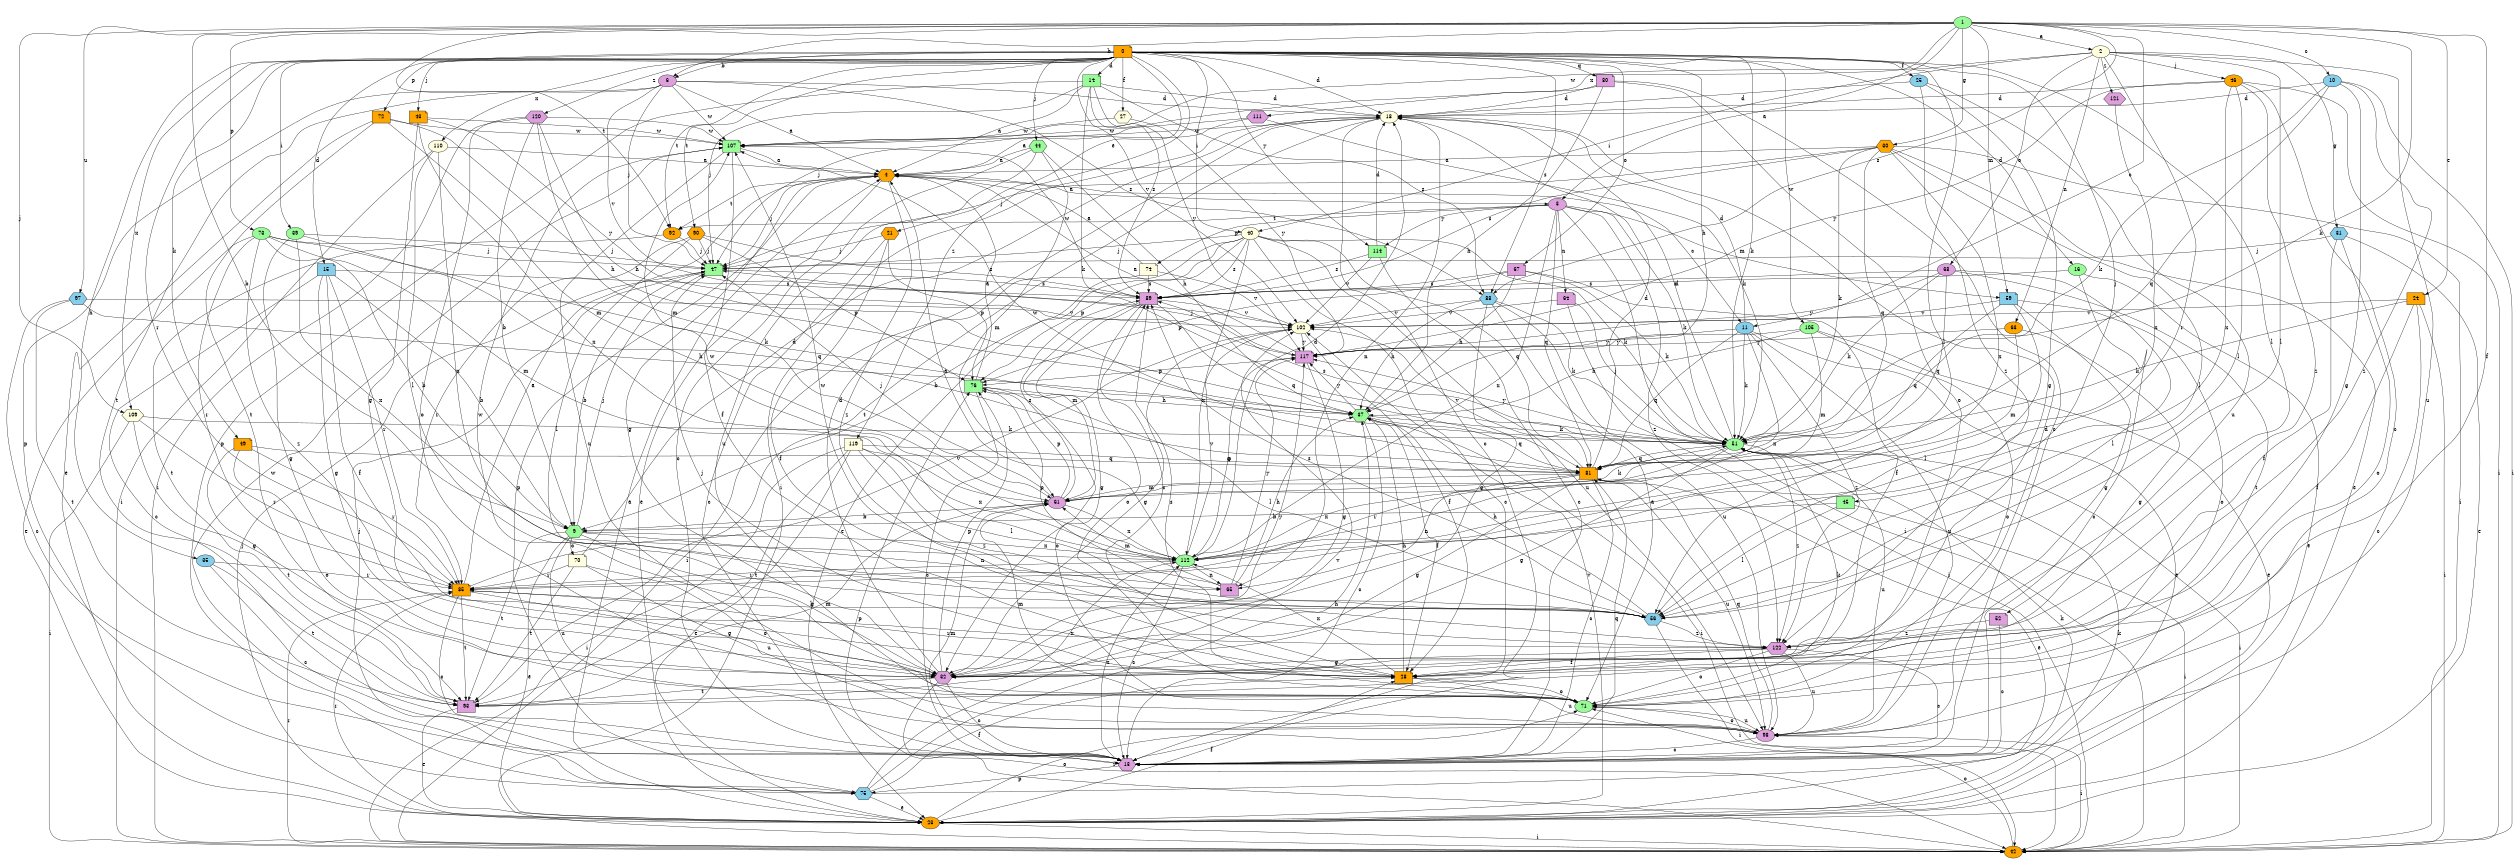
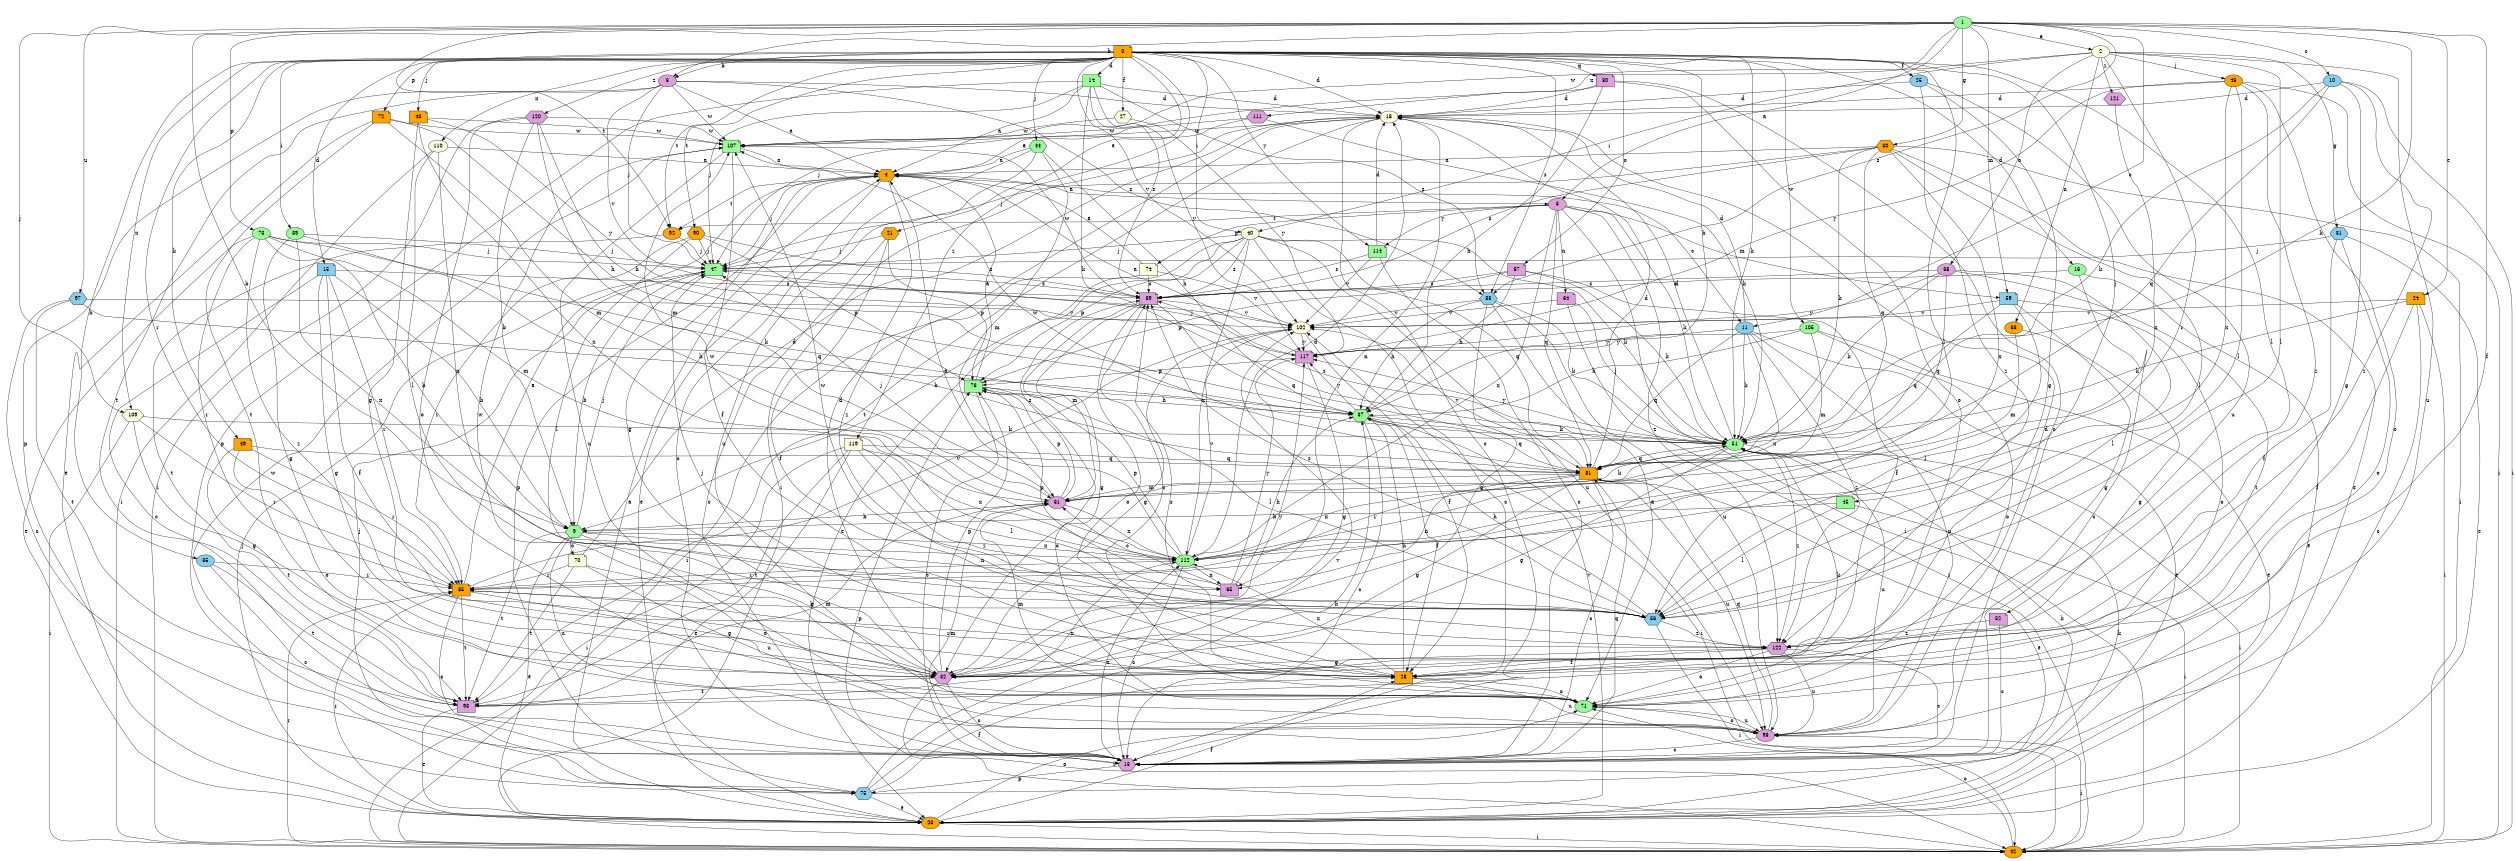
edge "63" -> "117": removed, label "y"
edge "112" -> "117": now "112" -> "76"
edge "65" -> "61": label "m" -> "c"
